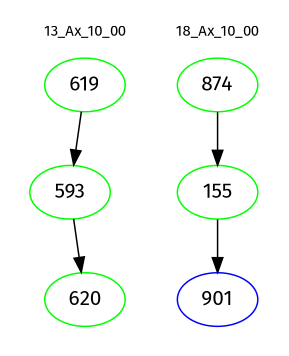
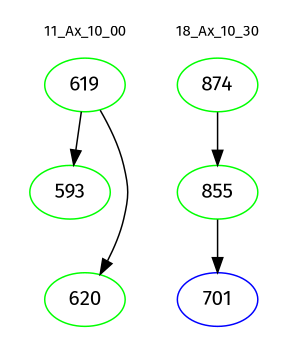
cluster "13_Ax_10_00": label "13_Ax_10_00" -> "11_Ax_10_00"
cluster "18_Ax_10_00": label "18_Ax_10_00" -> "18_Ax_10_30"
node "155": label "155" -> "855"
edge "593" -> "620": now "619" -> "620"
node "901": label "901" -> "701"
